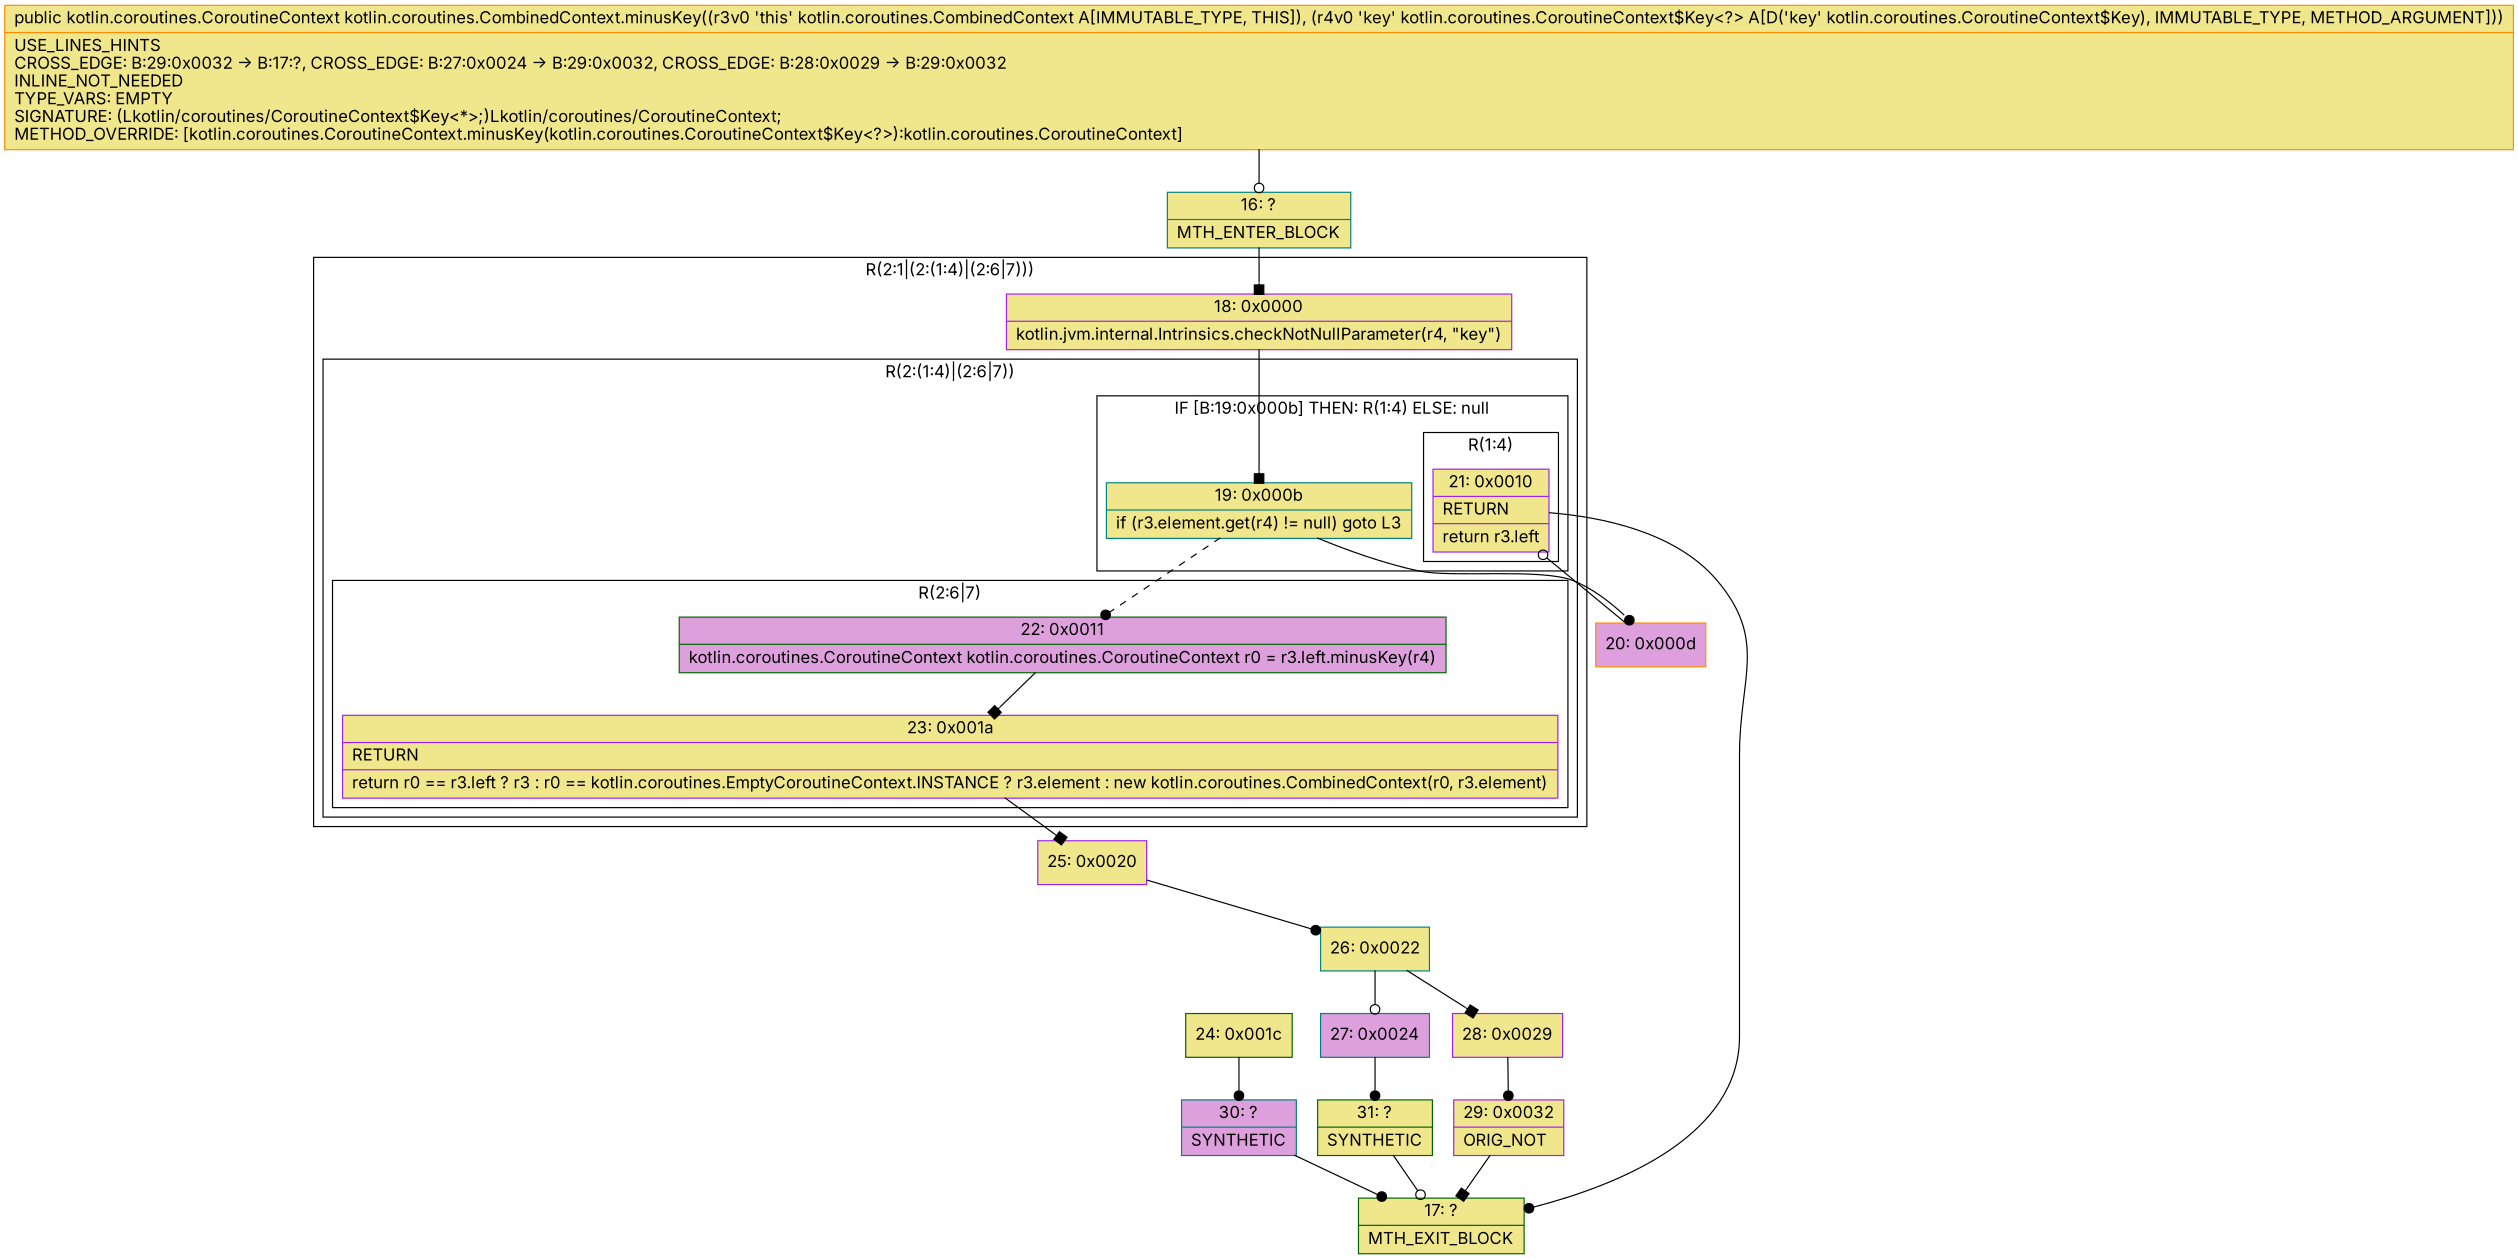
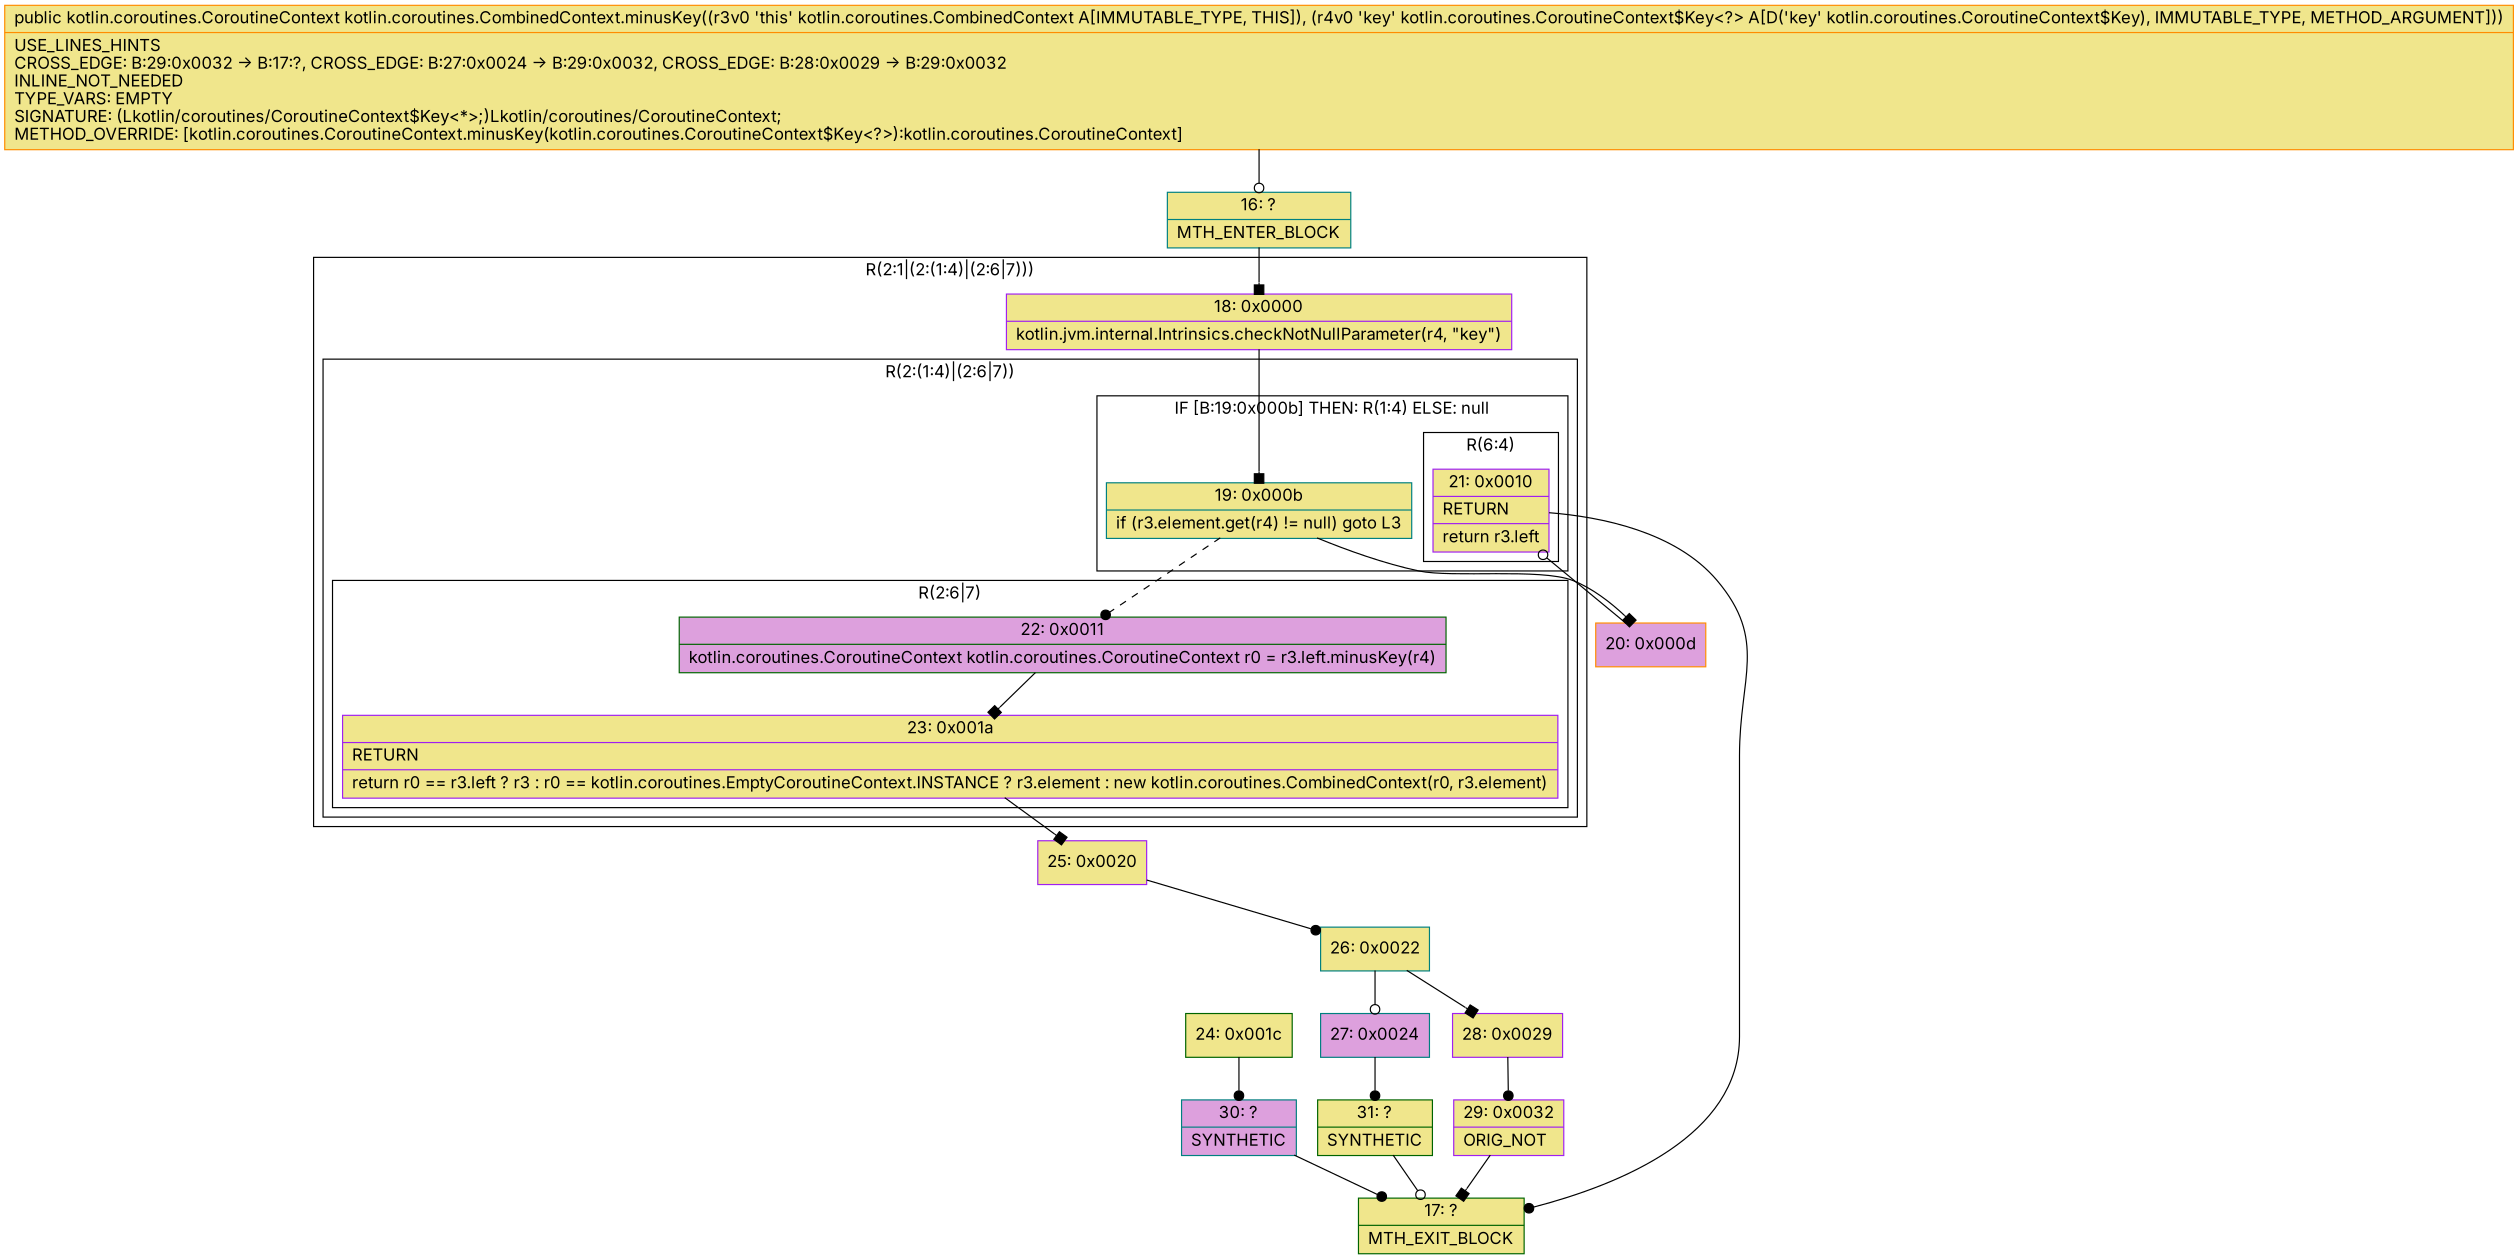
cluster "R(1:4)": label "R(1:4)" -> "R(6:4)"
edge "19: 0x000b" -> "20: 0x000d": arrowhead dot -> box
